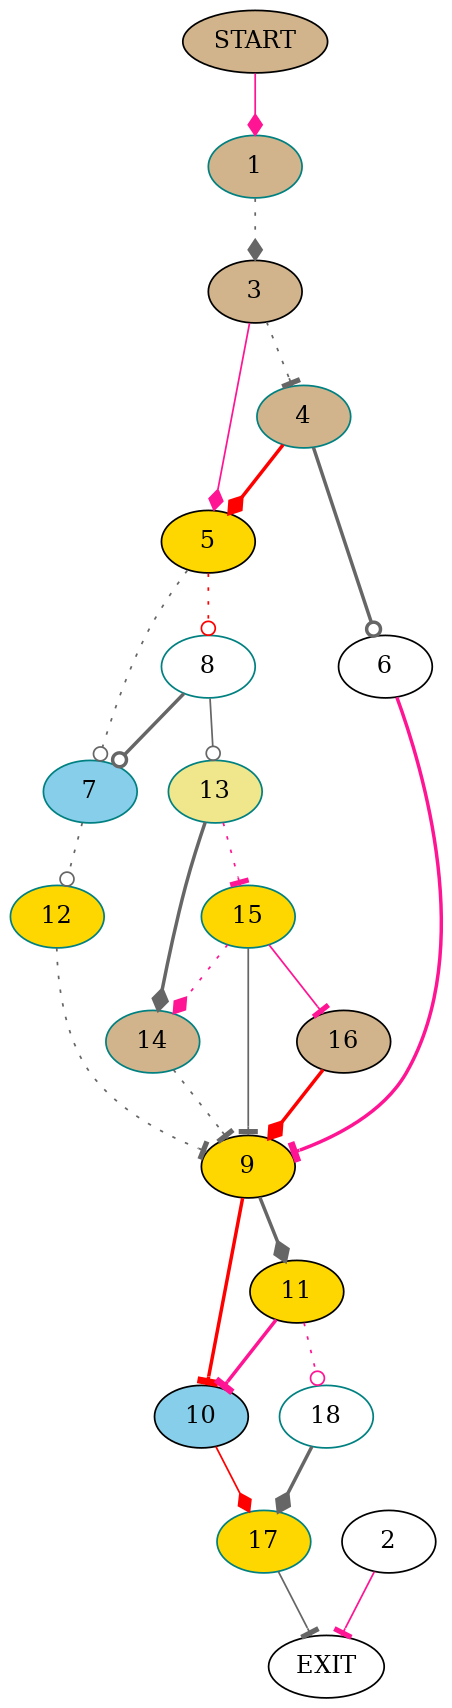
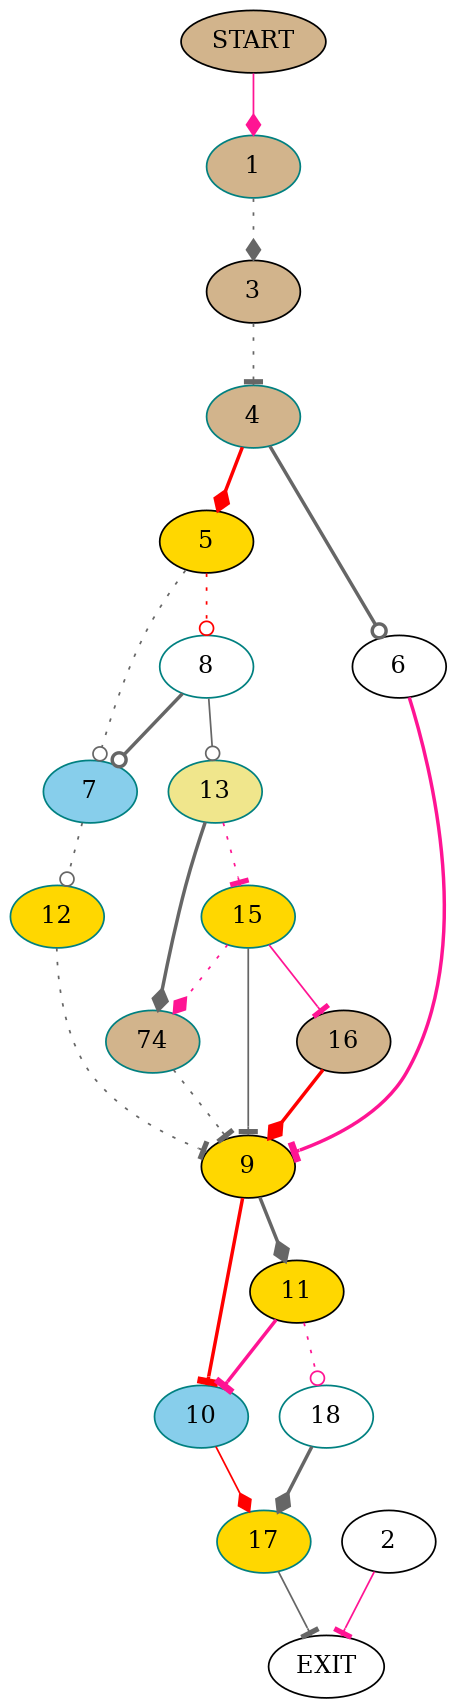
edge "3" -> "5": removed
node "14": label "14" -> "74"
node "10": color black -> teal
